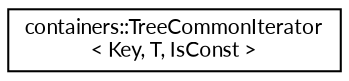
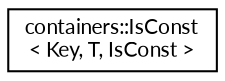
node "containers::TreeCommonIterator < Key, T, IsConst >": label "containers::TreeCommonIterator < Key, T, IsConst >" -> "containers::IsConst < Key, T, IsConst >"
